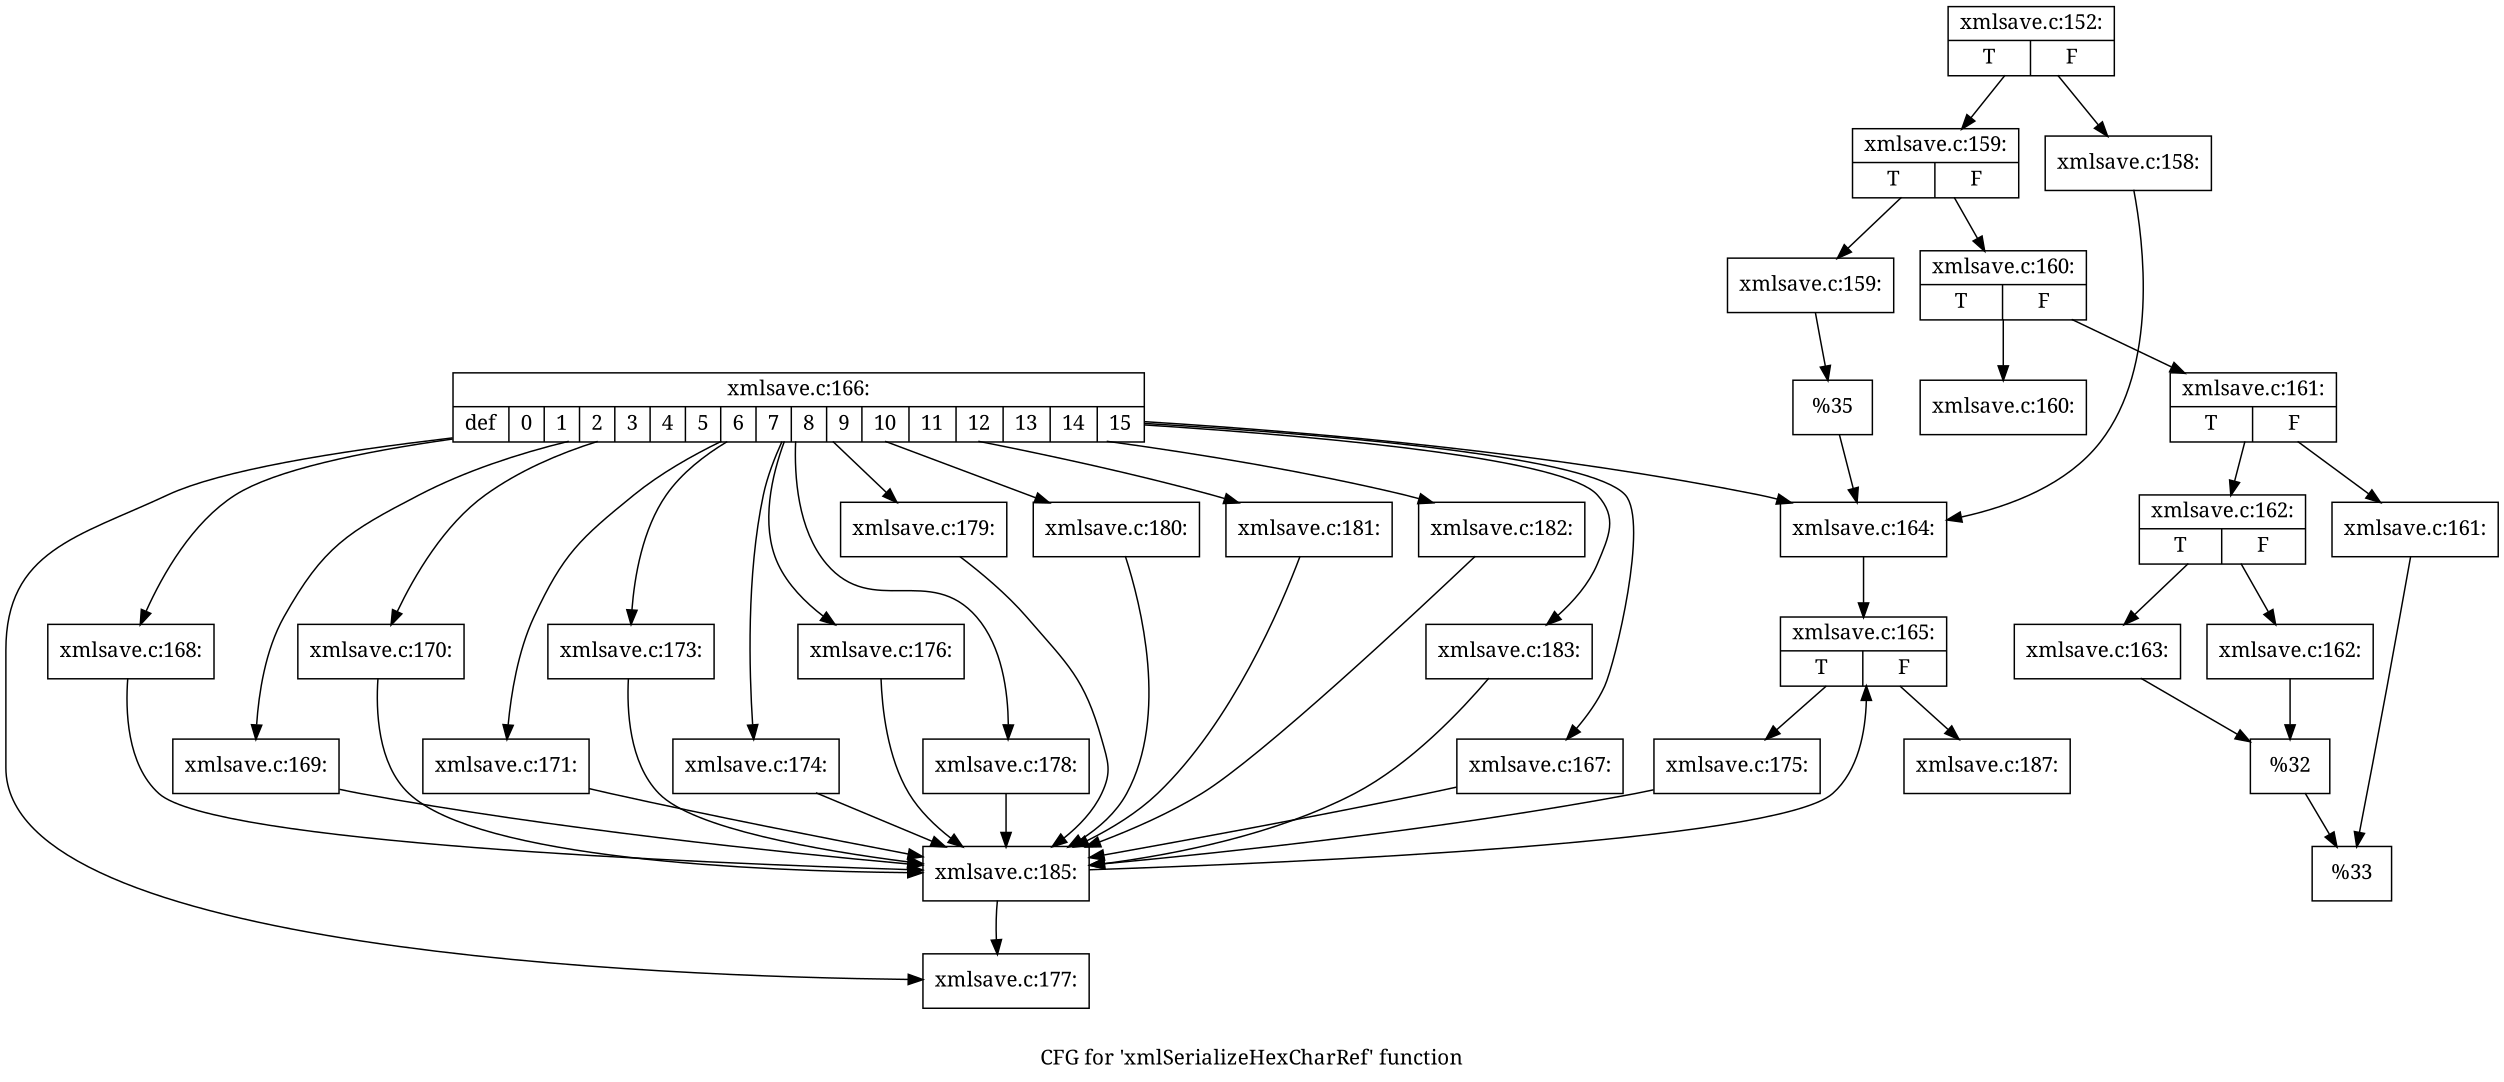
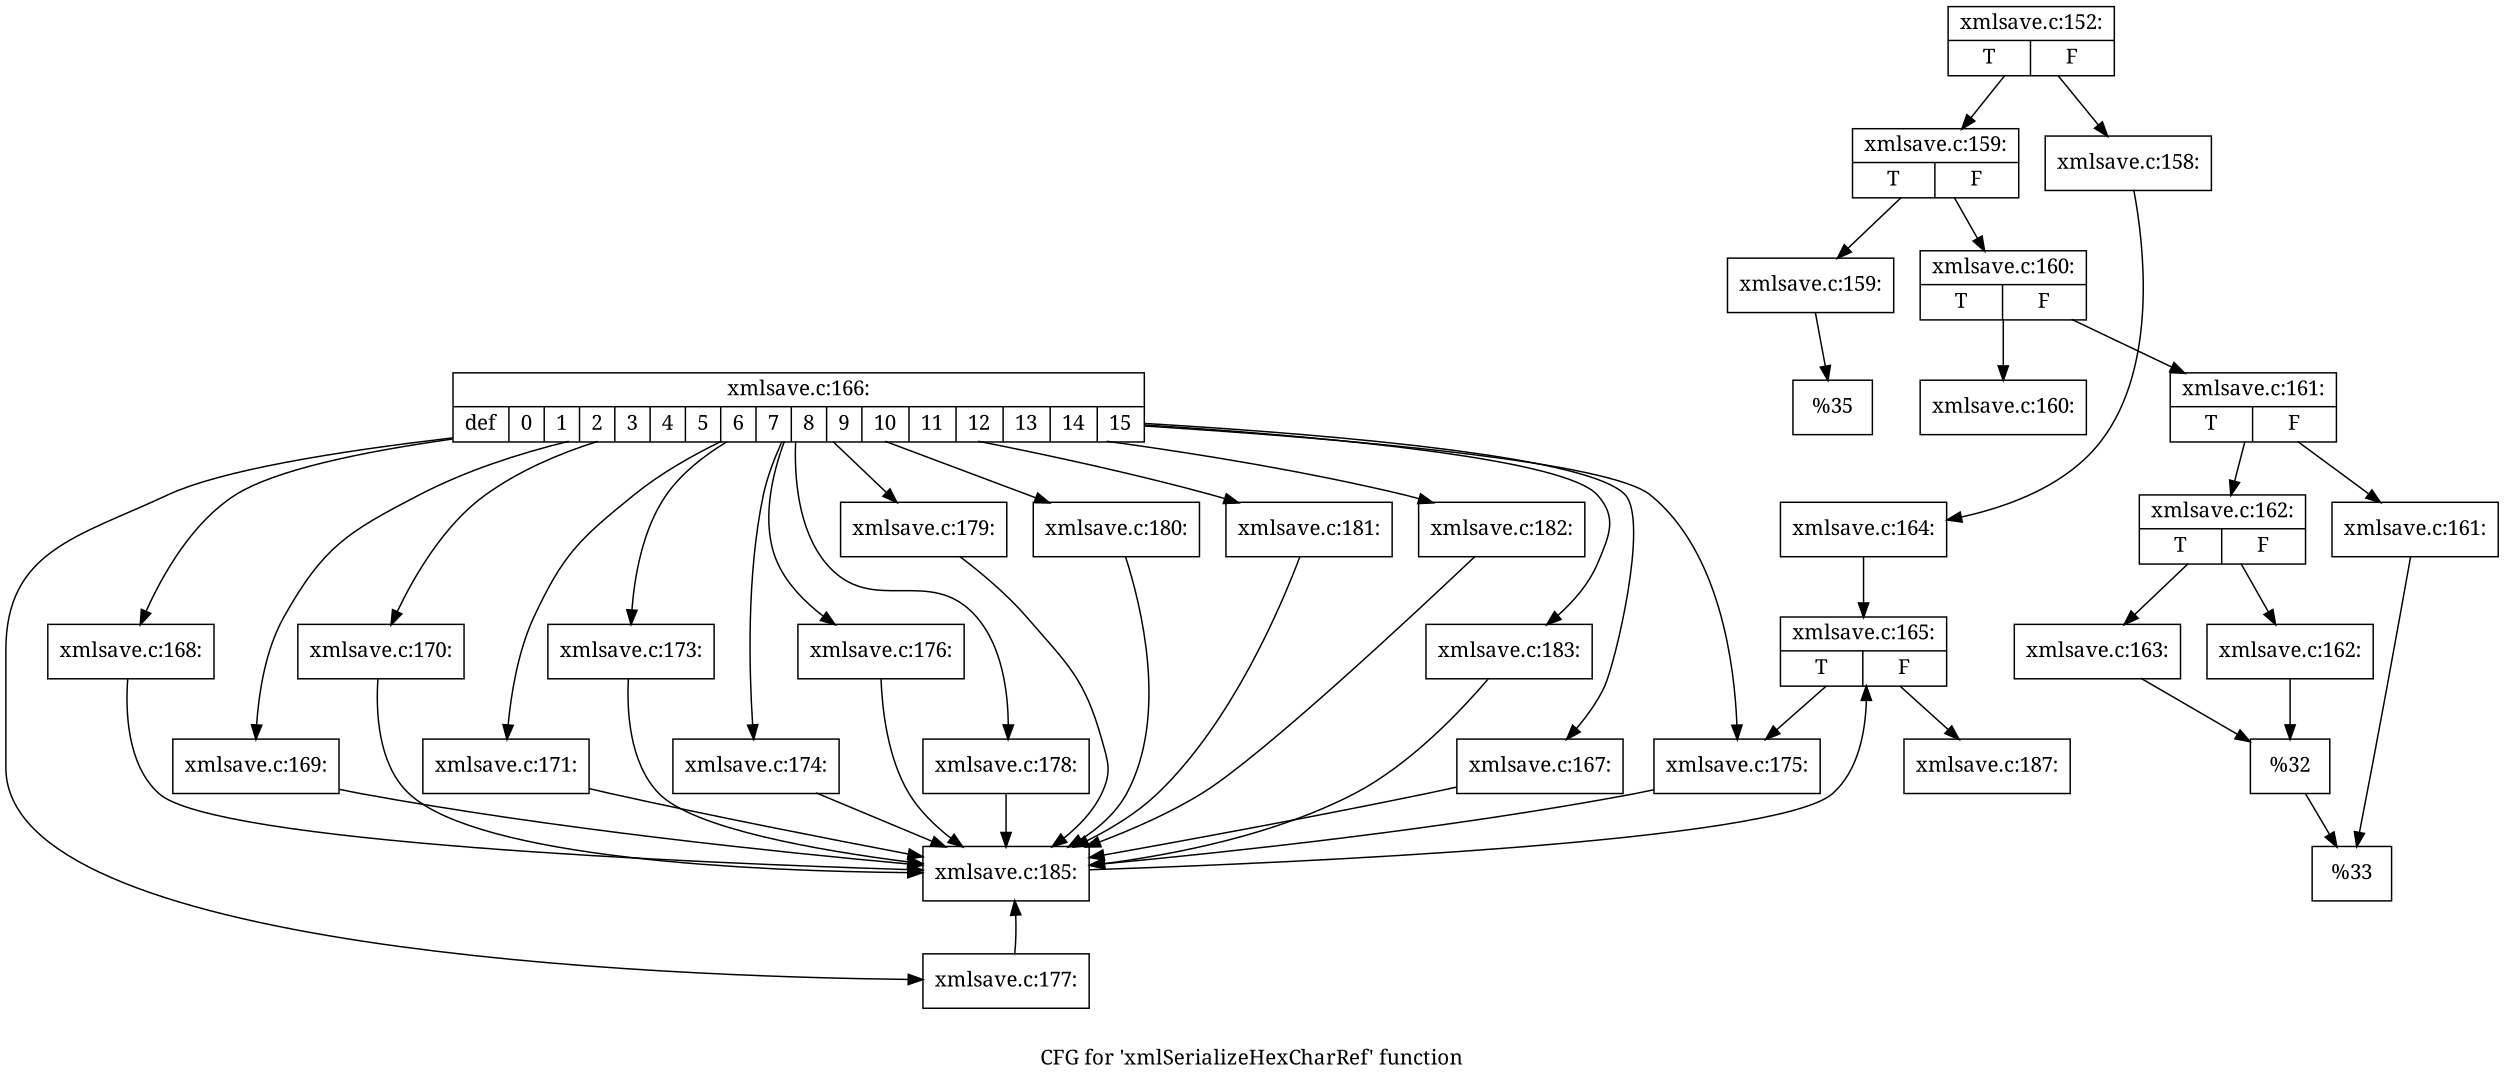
edge "%35" -> "xmlsave.c:164:": removed
edge "xmlsave.c:166:" -> "xmlsave.c:164:": now "xmlsave.c:166:" -> "xmlsave.c:175:"
edge "xmlsave.c:185:" -> "xmlsave.c:177:": reversed
